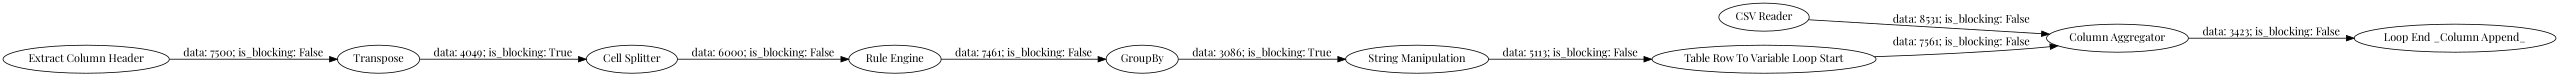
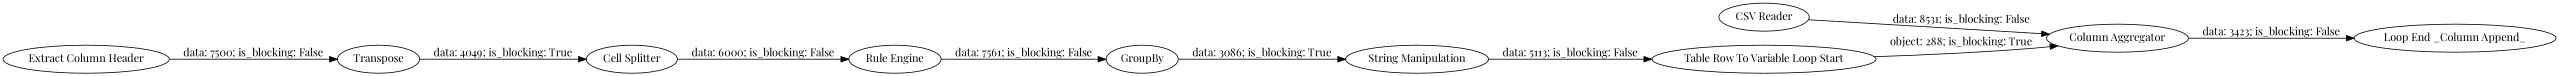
edge "Table Row To Variable Loop Start" -> "Column Aggregator": label "data: 7561; is_blocking: False" -> "object: 288; is_blocking: True"
edge "Rule Engine" -> "GroupBy": label "data: 7461; is_blocking: False" -> "data: 7561; is_blocking: False"
